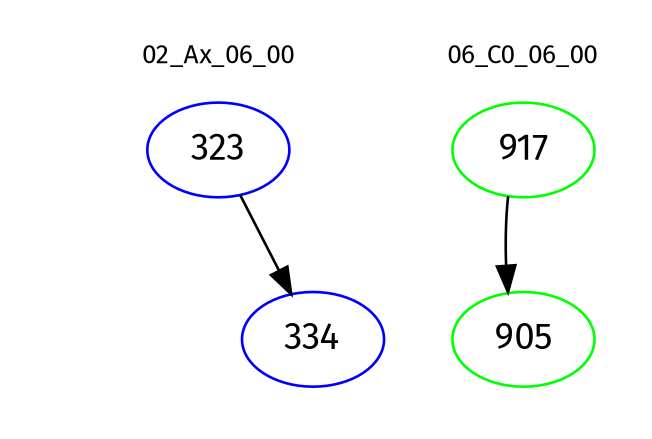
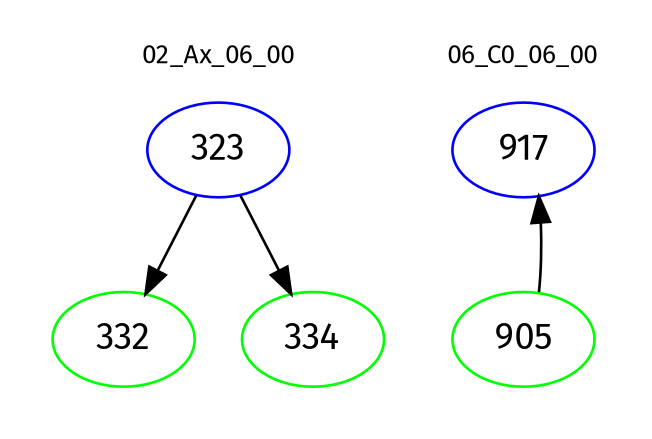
node "917": color green -> blue
edge "917" -> "905": reversed
node "332": added
node "334": color blue -> green
